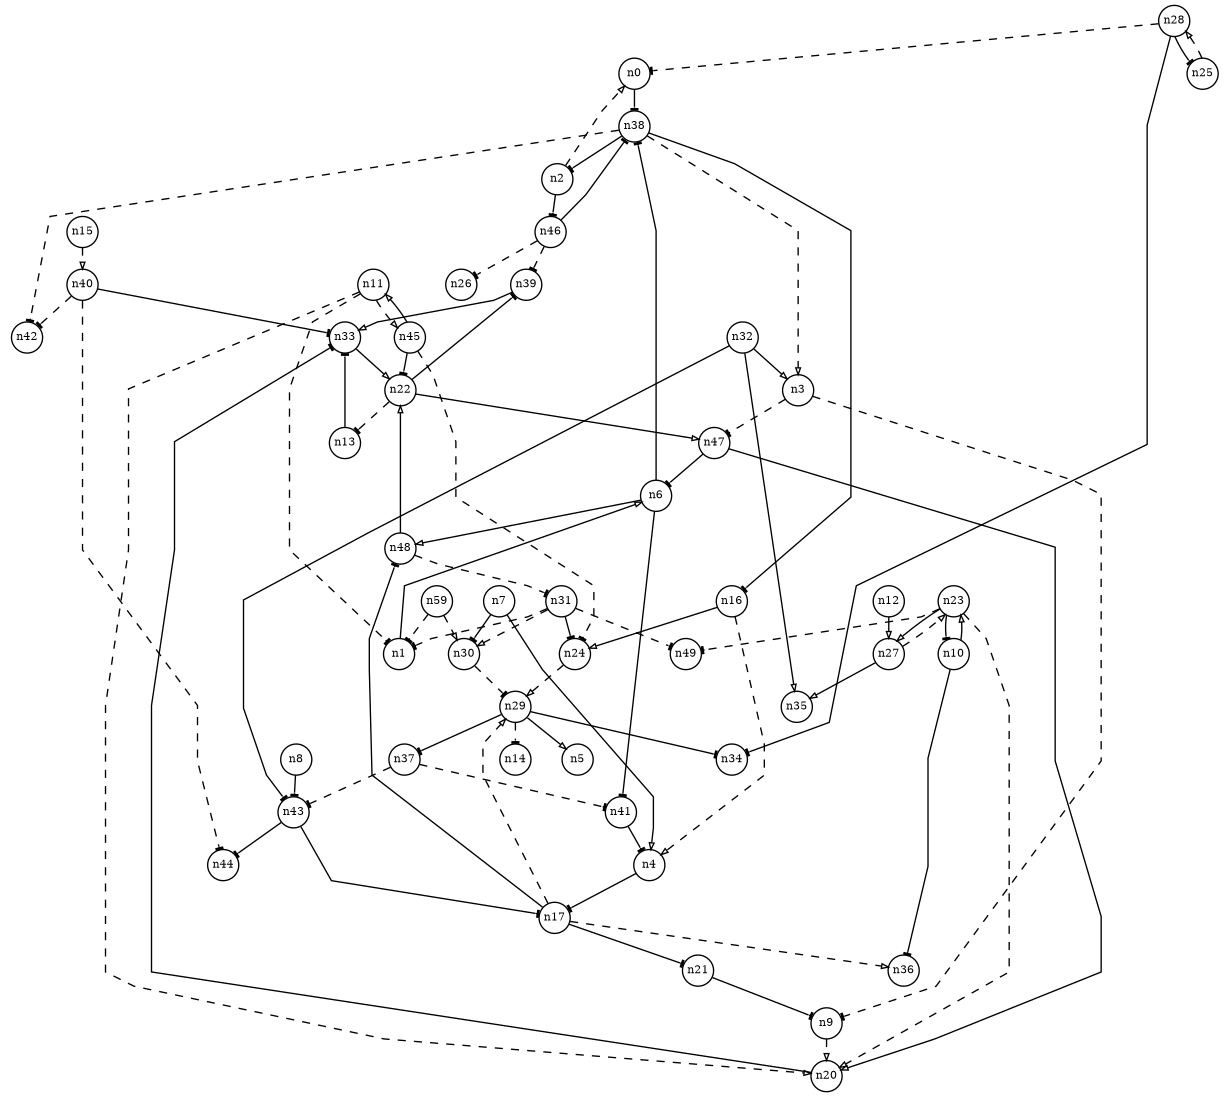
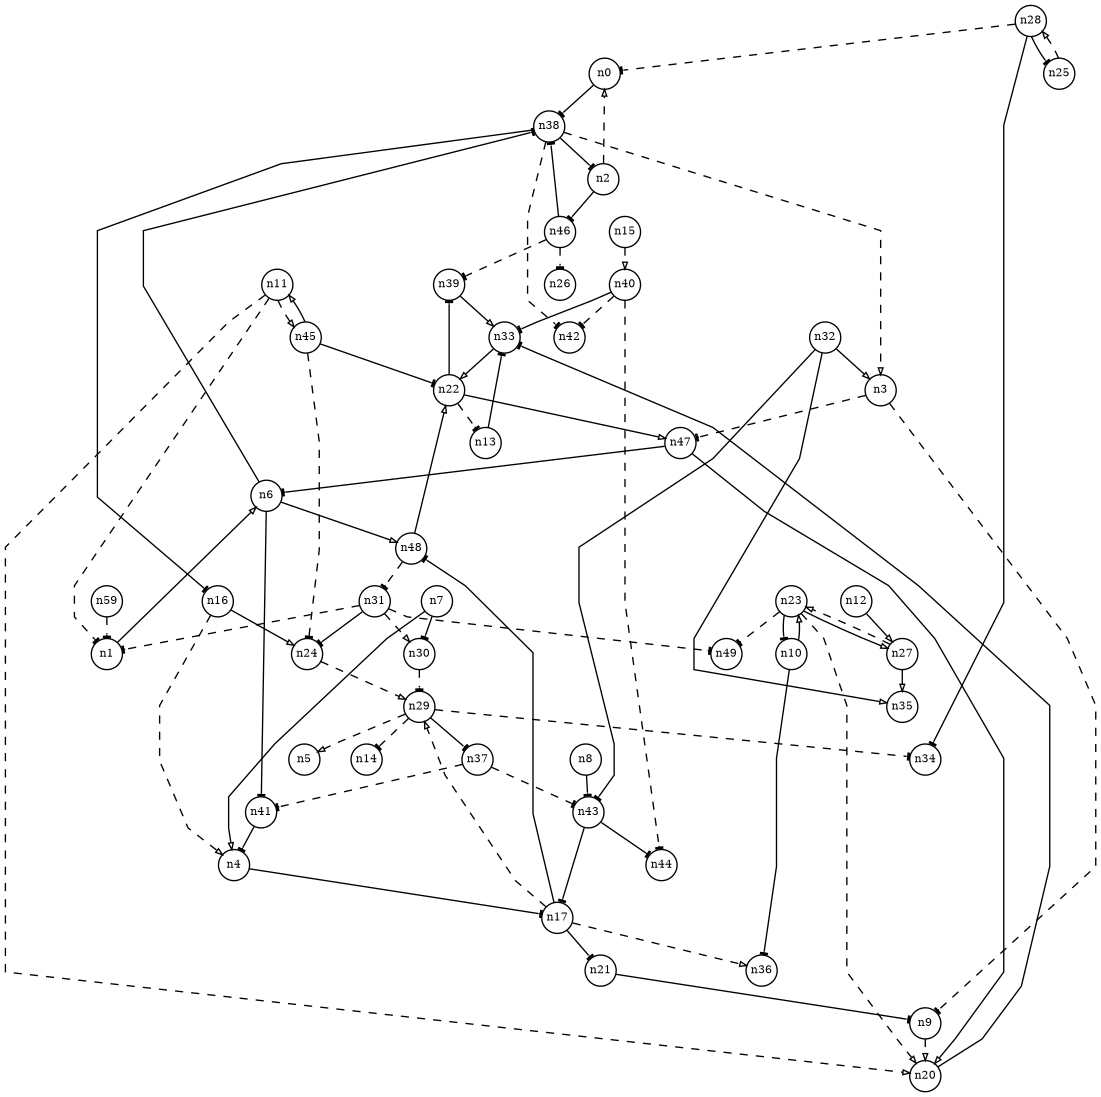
edge "n59" -> "n30": removed
edge "n29" -> "n5": style solid -> dashed
edge "n29" -> "n34": style solid -> dashed
